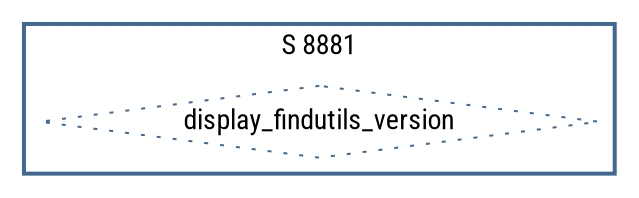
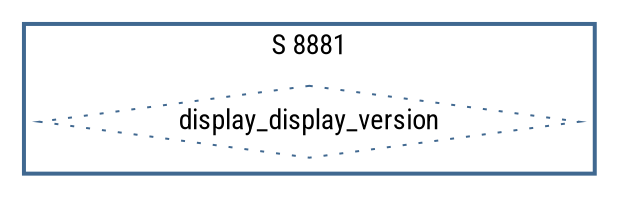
node "display_findutils_version": label "display_findutils_version" -> "display_display_version"
